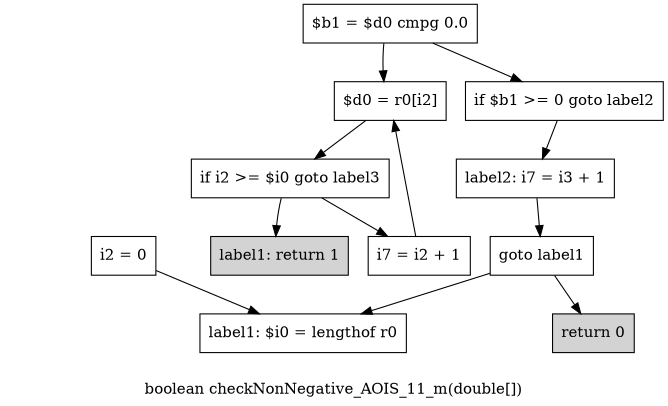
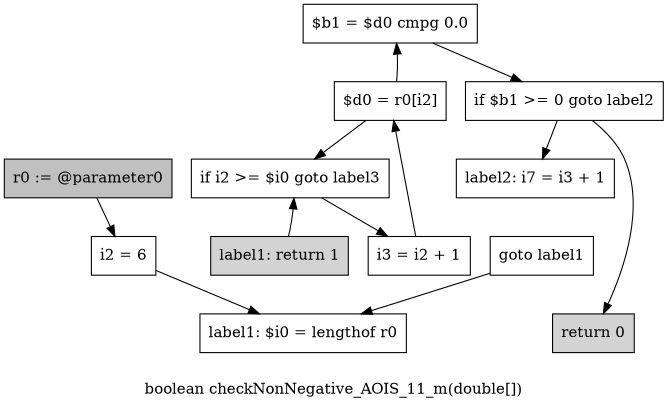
edge "$b1 = $d0 cmpg 0.0" -> "$d0 = r0[i2]": reversed
node "r0 := @parameter0": added
edge "if i2 >= $i0 goto label3" -> "label1: return 1": reversed
edge "label2: i7 = i3 + 1" -> "goto label1": removed
node "i2 = 0": label "i2 = 0" -> "i2 = 6"
node "i7 = i2 + 1": label "i7 = i2 + 1" -> "i3 = i2 + 1"
edge "goto label1" -> "return 0": now "if $b1 >= 0 goto label2" -> "return 0"
